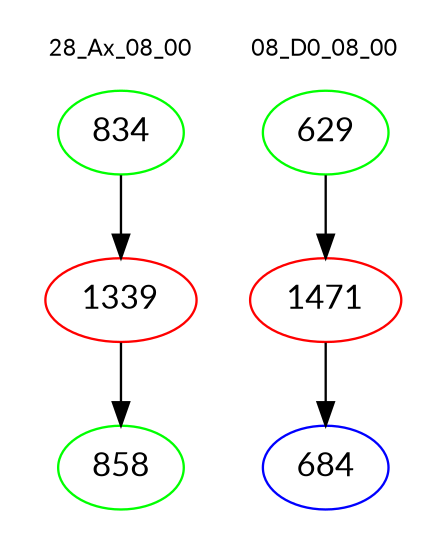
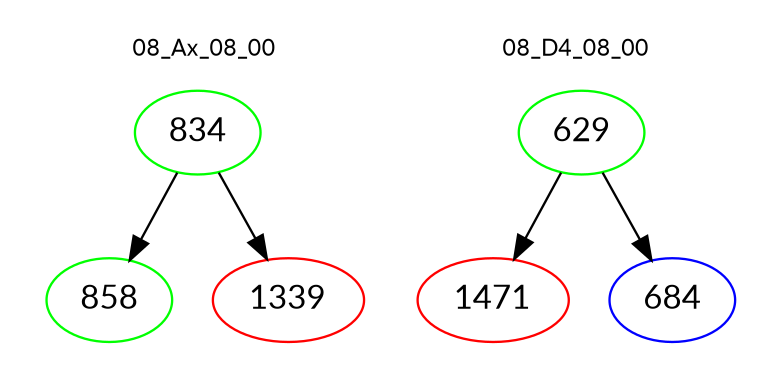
cluster "28_Ax_08_00": label "28_Ax_08_00" -> "08_Ax_08_00"
cluster "08_D0_08_00": label "08_D0_08_00" -> "08_D4_08_00"
edge "1339" -> "858": now "834" -> "858"
edge "1471" -> "684": now "629" -> "684"
